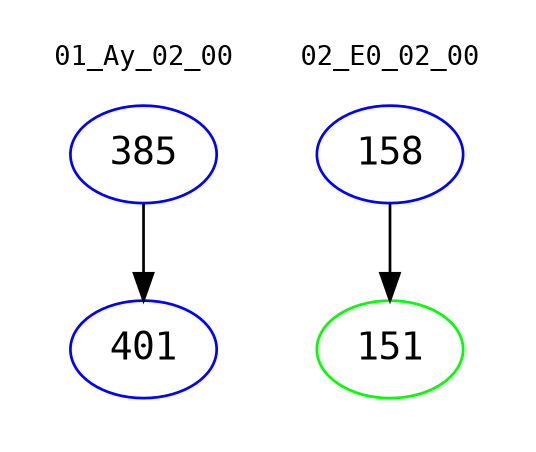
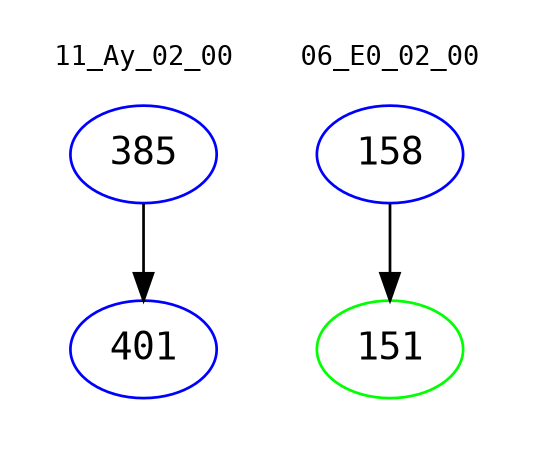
cluster "01_Ay_02_00": label "01_Ay_02_00" -> "11_Ay_02_00"
cluster "02_E0_02_00": label "02_E0_02_00" -> "06_E0_02_00"
